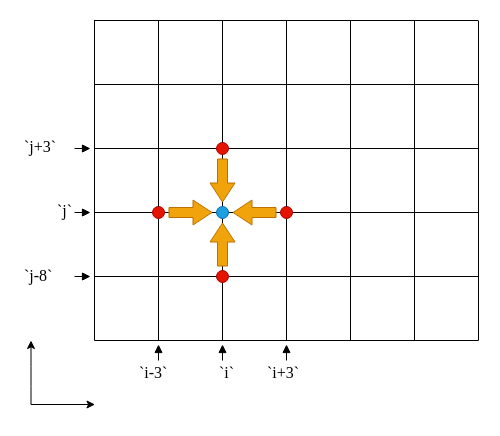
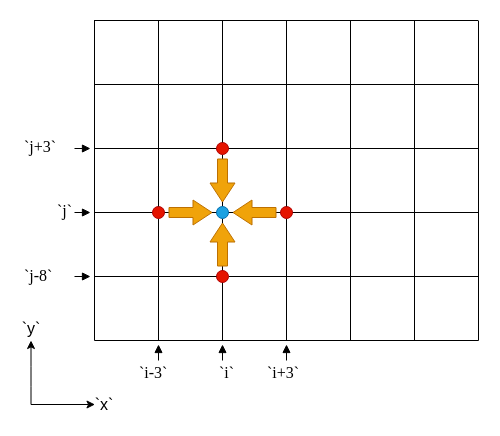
node "`y`": added
node "`x`": added
